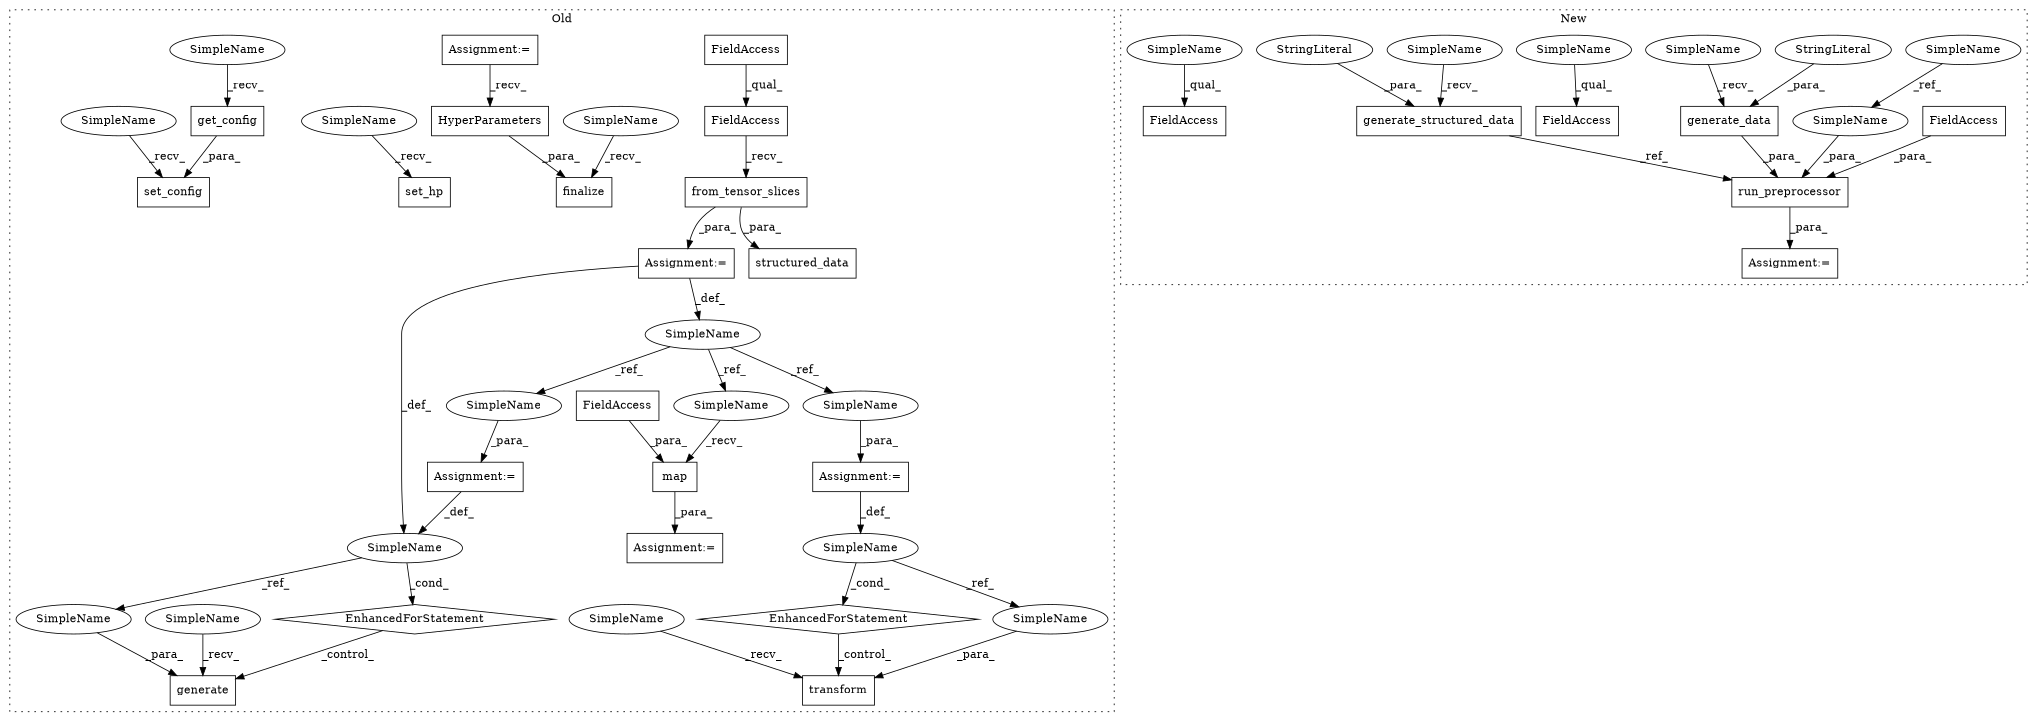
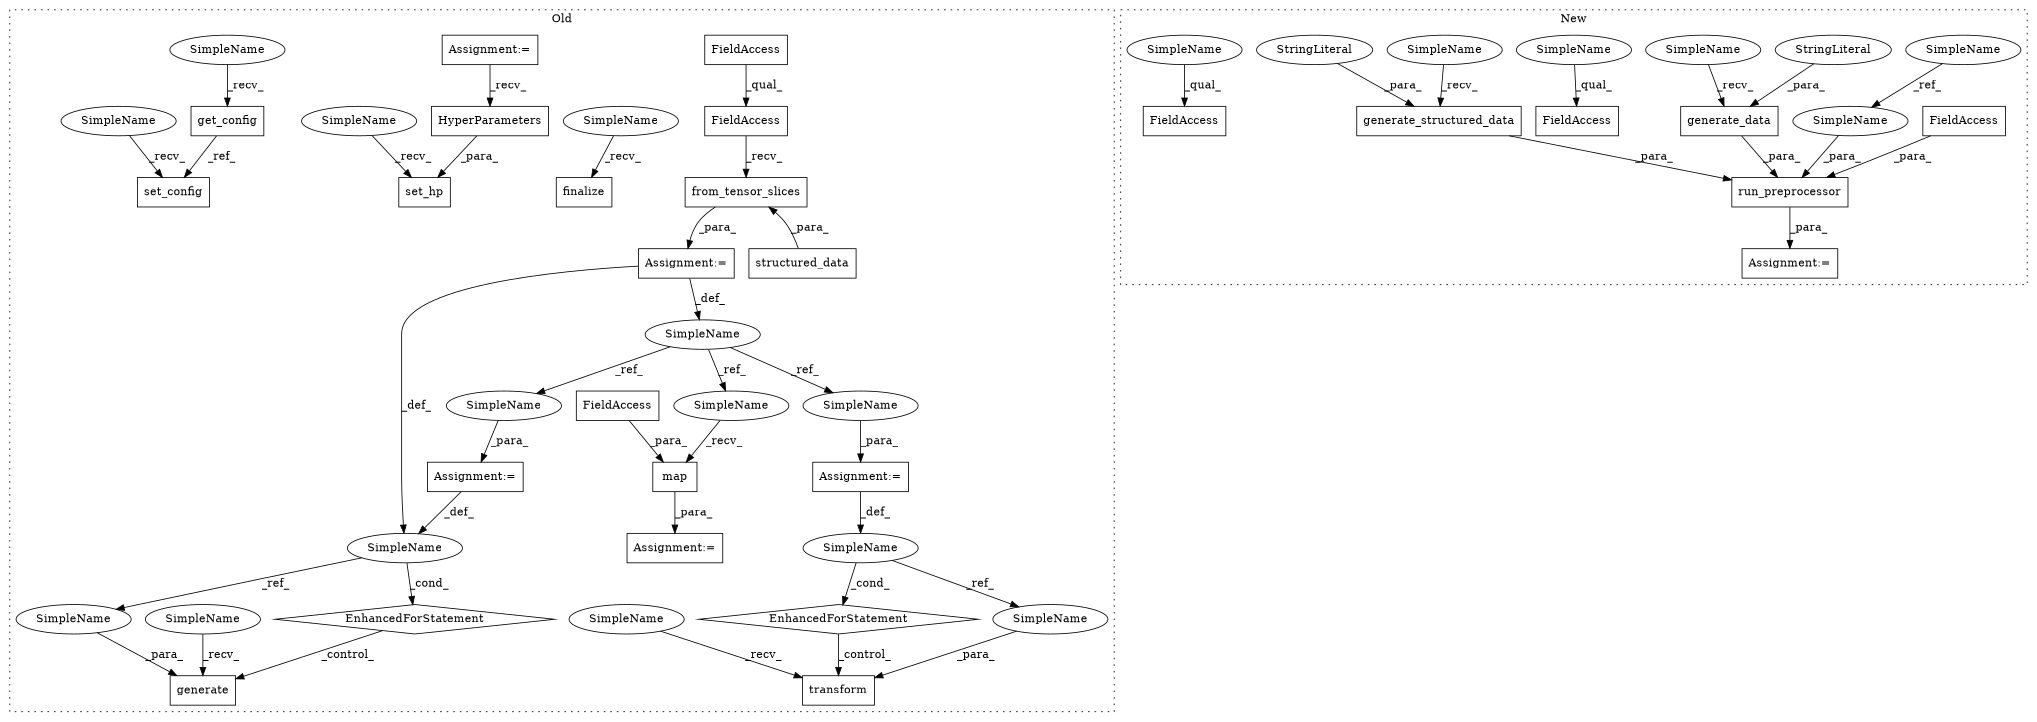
edge "HyperParameters" -> "finalize": now "HyperParameters" -> "set_hp"
edge "get_config" -> "set_config": label "_para_" -> "_ref_"
edge "generate_structured_data" -> "run_preprocessor": label "_ref_" -> "_para_"
edge "from_tensor_slices" -> "structured_data": reversed
